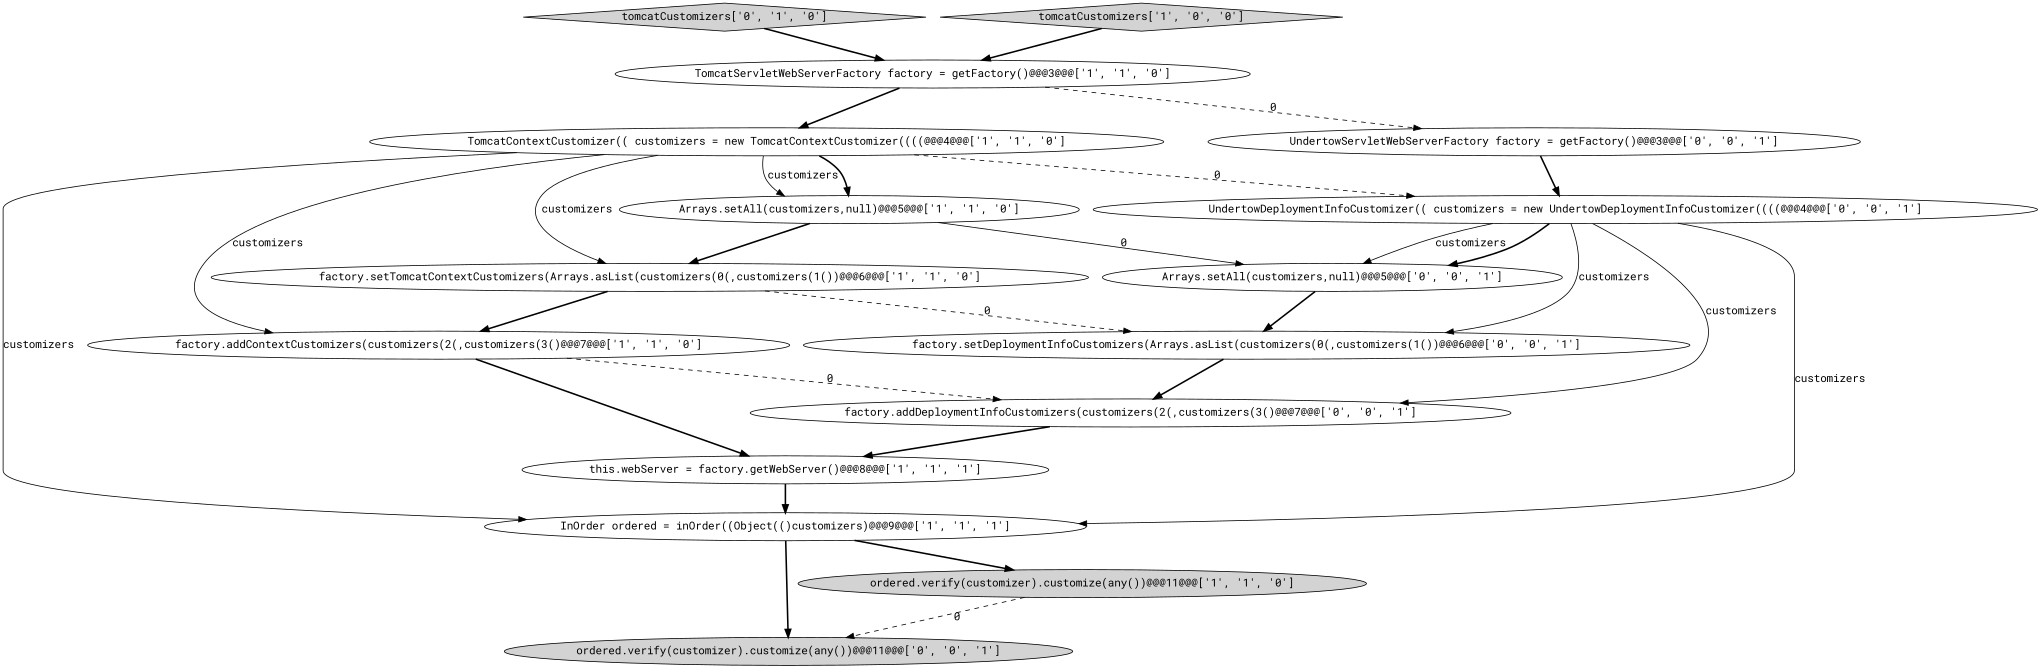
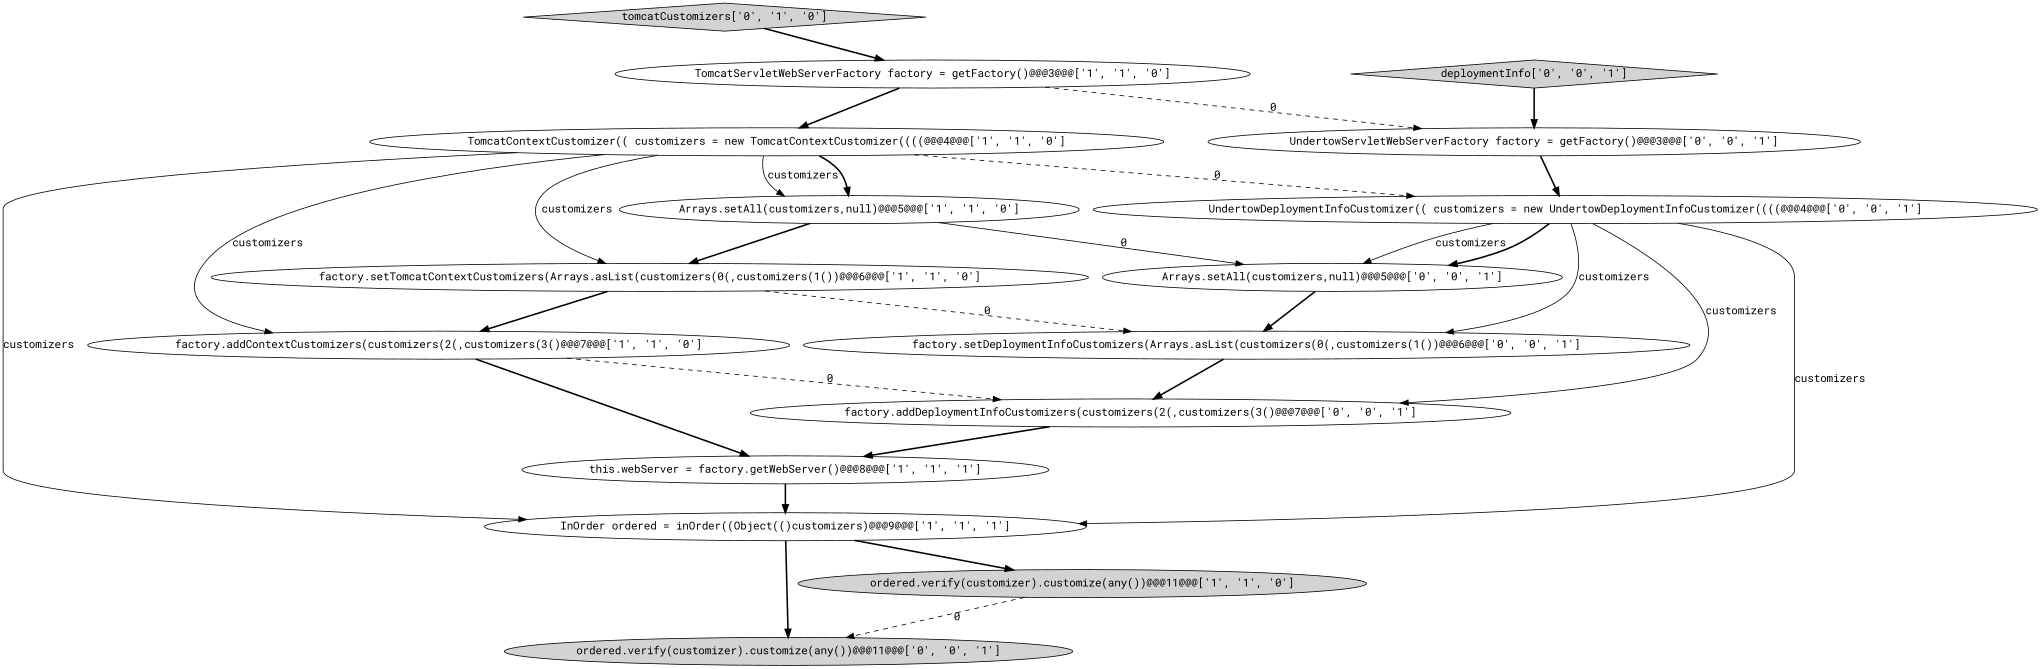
node "tomcatCustomizers['1', '0', '0']": removed
node "deploymentInfo['0', '0', '1']": added
